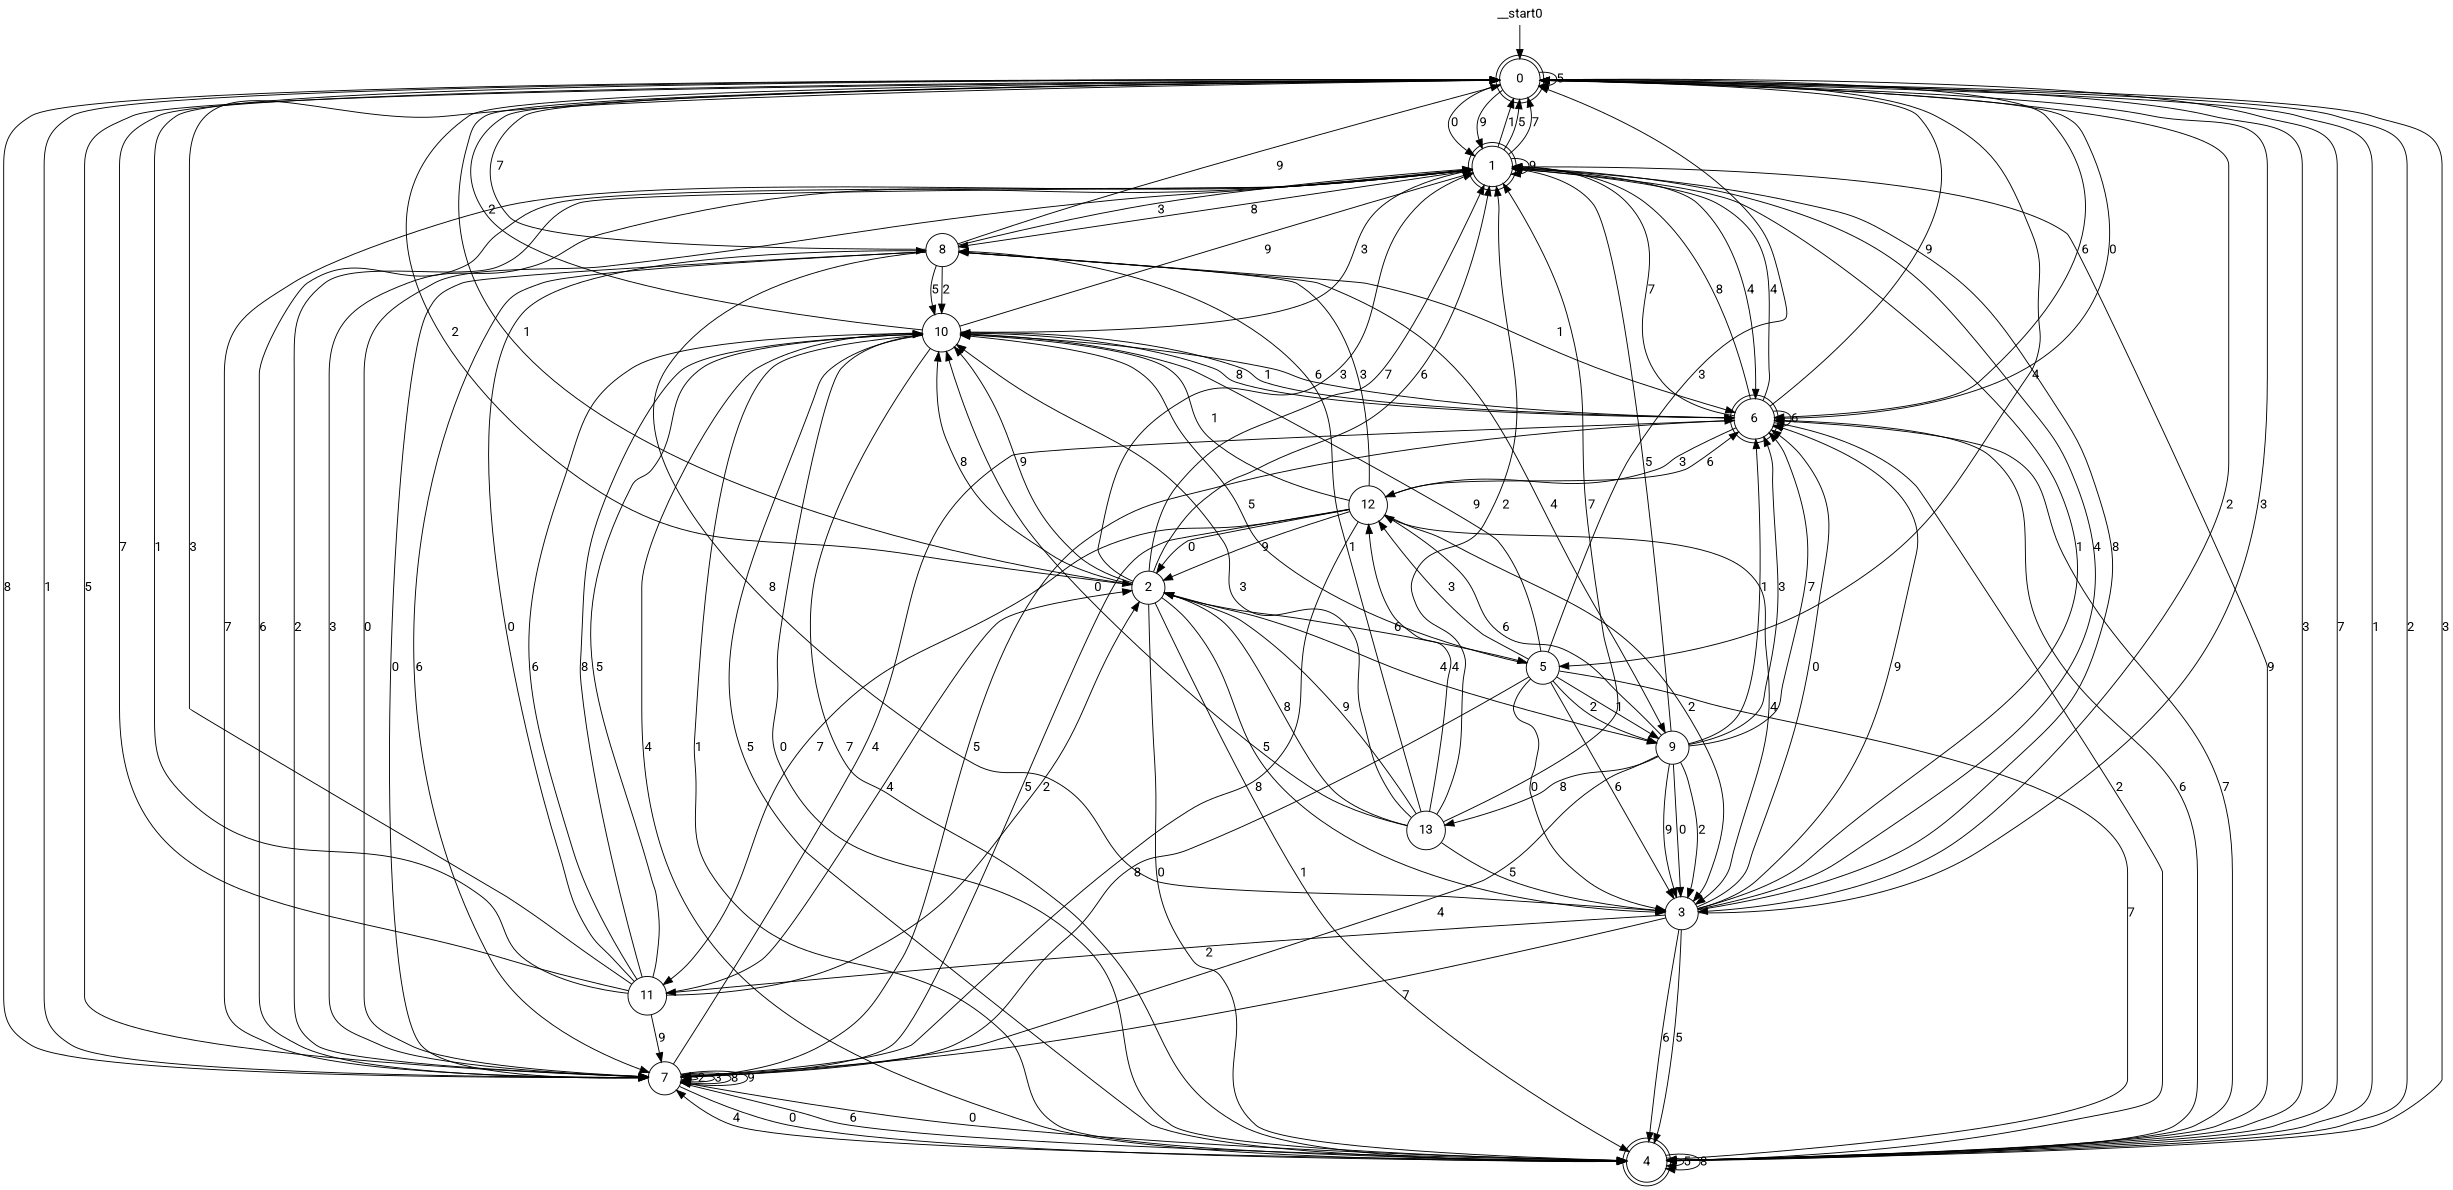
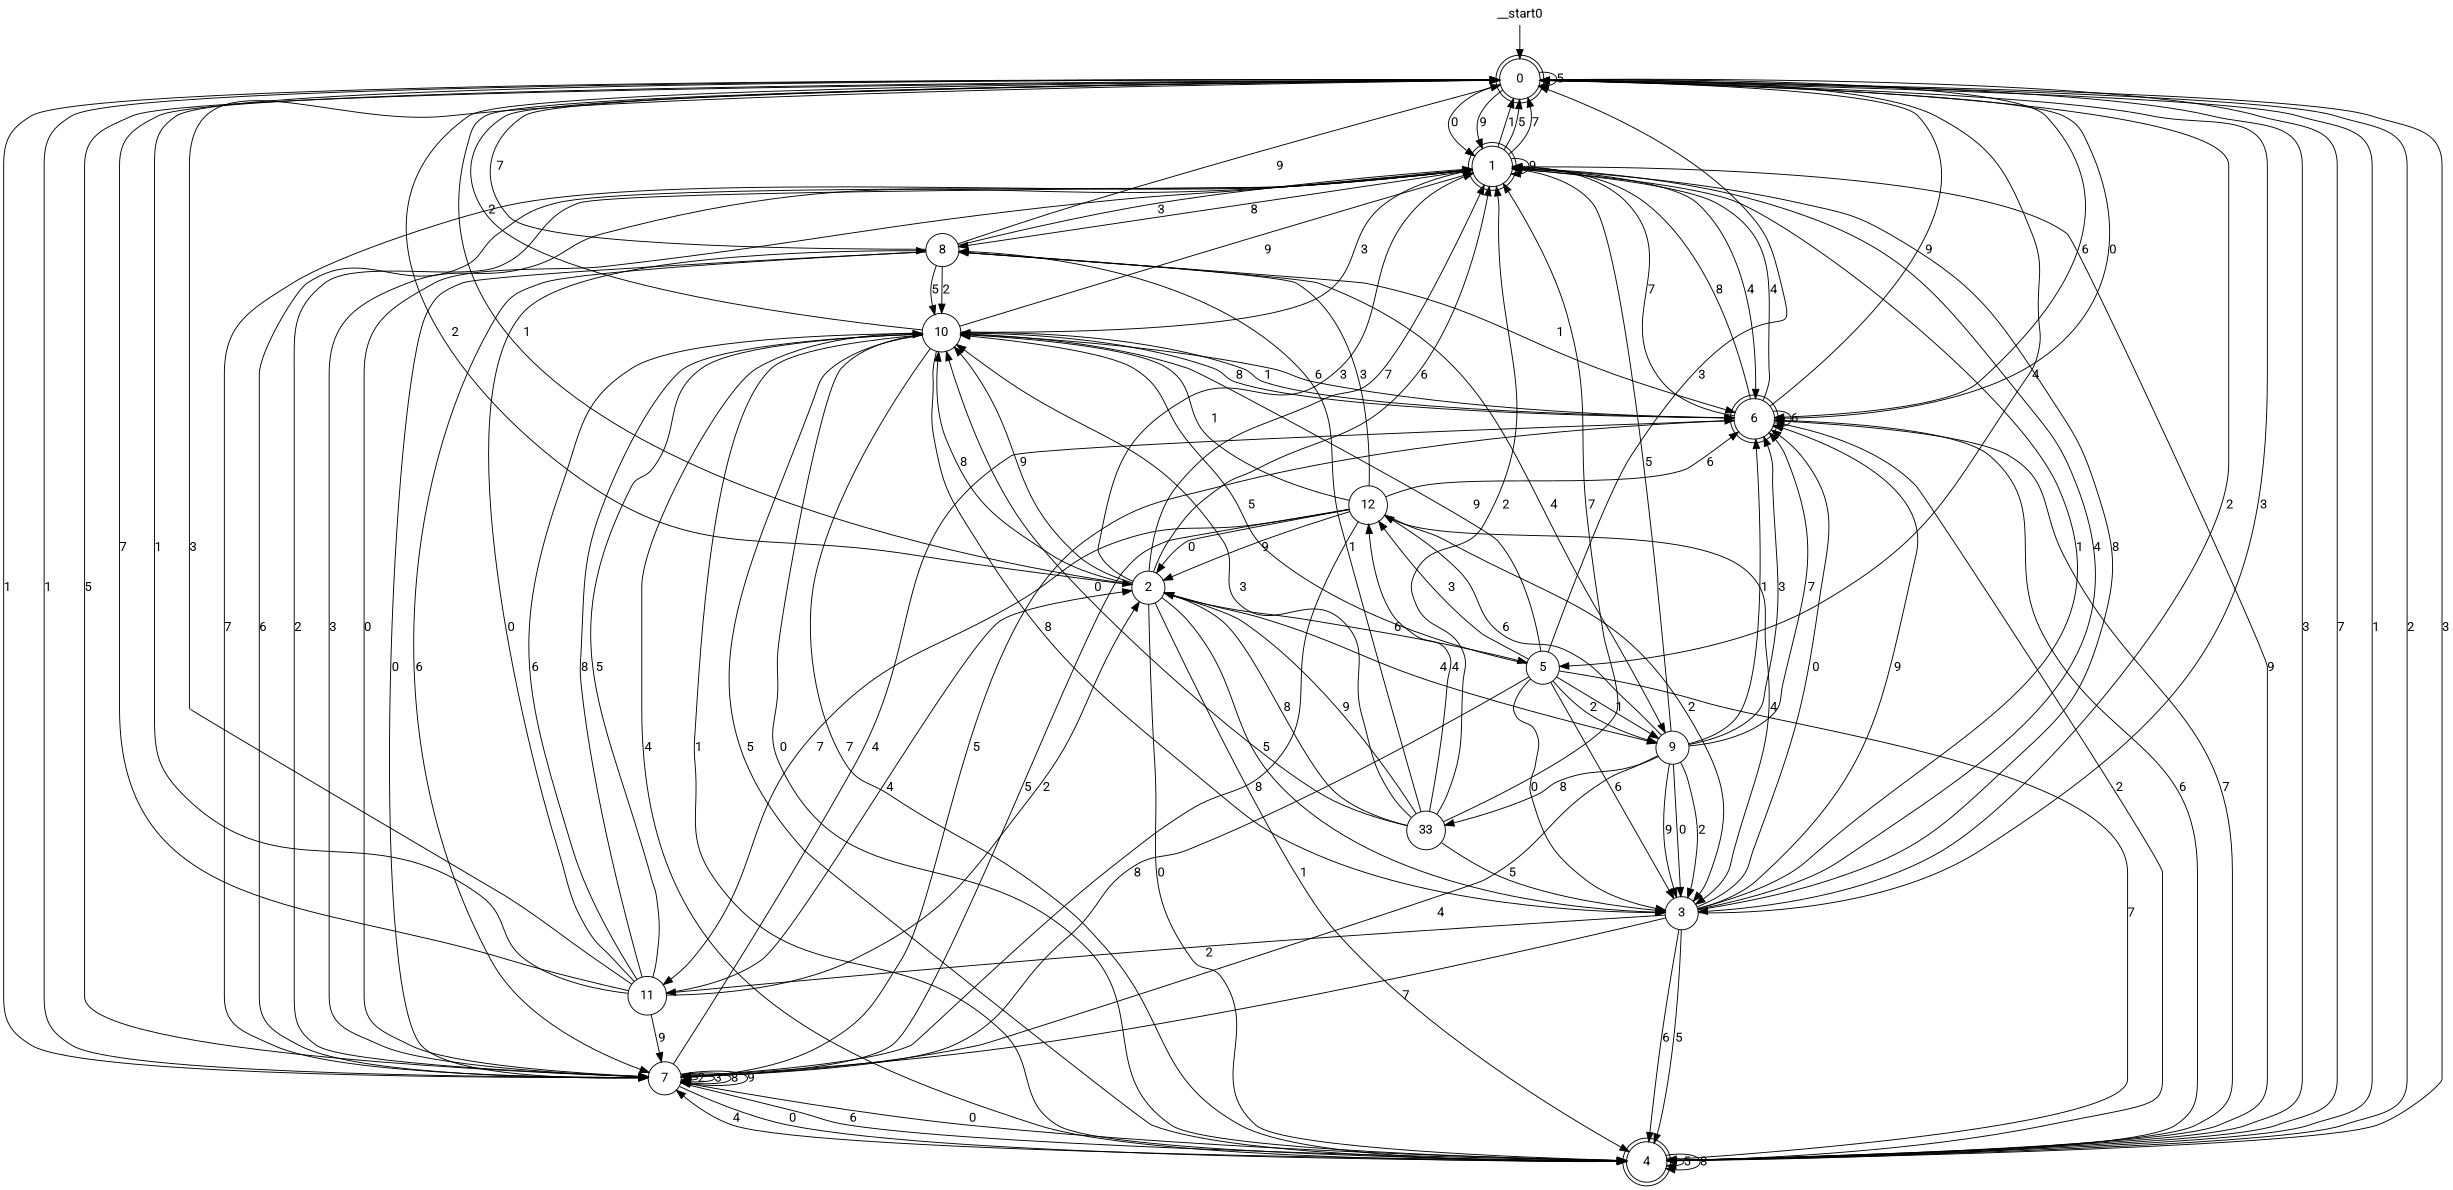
edge "6" -> "12": removed, label "3"
edge "0" -> "7": label "8" -> "1"
edge "8" -> "3": now "10" -> "3"
node "13": label "13" -> "33"
